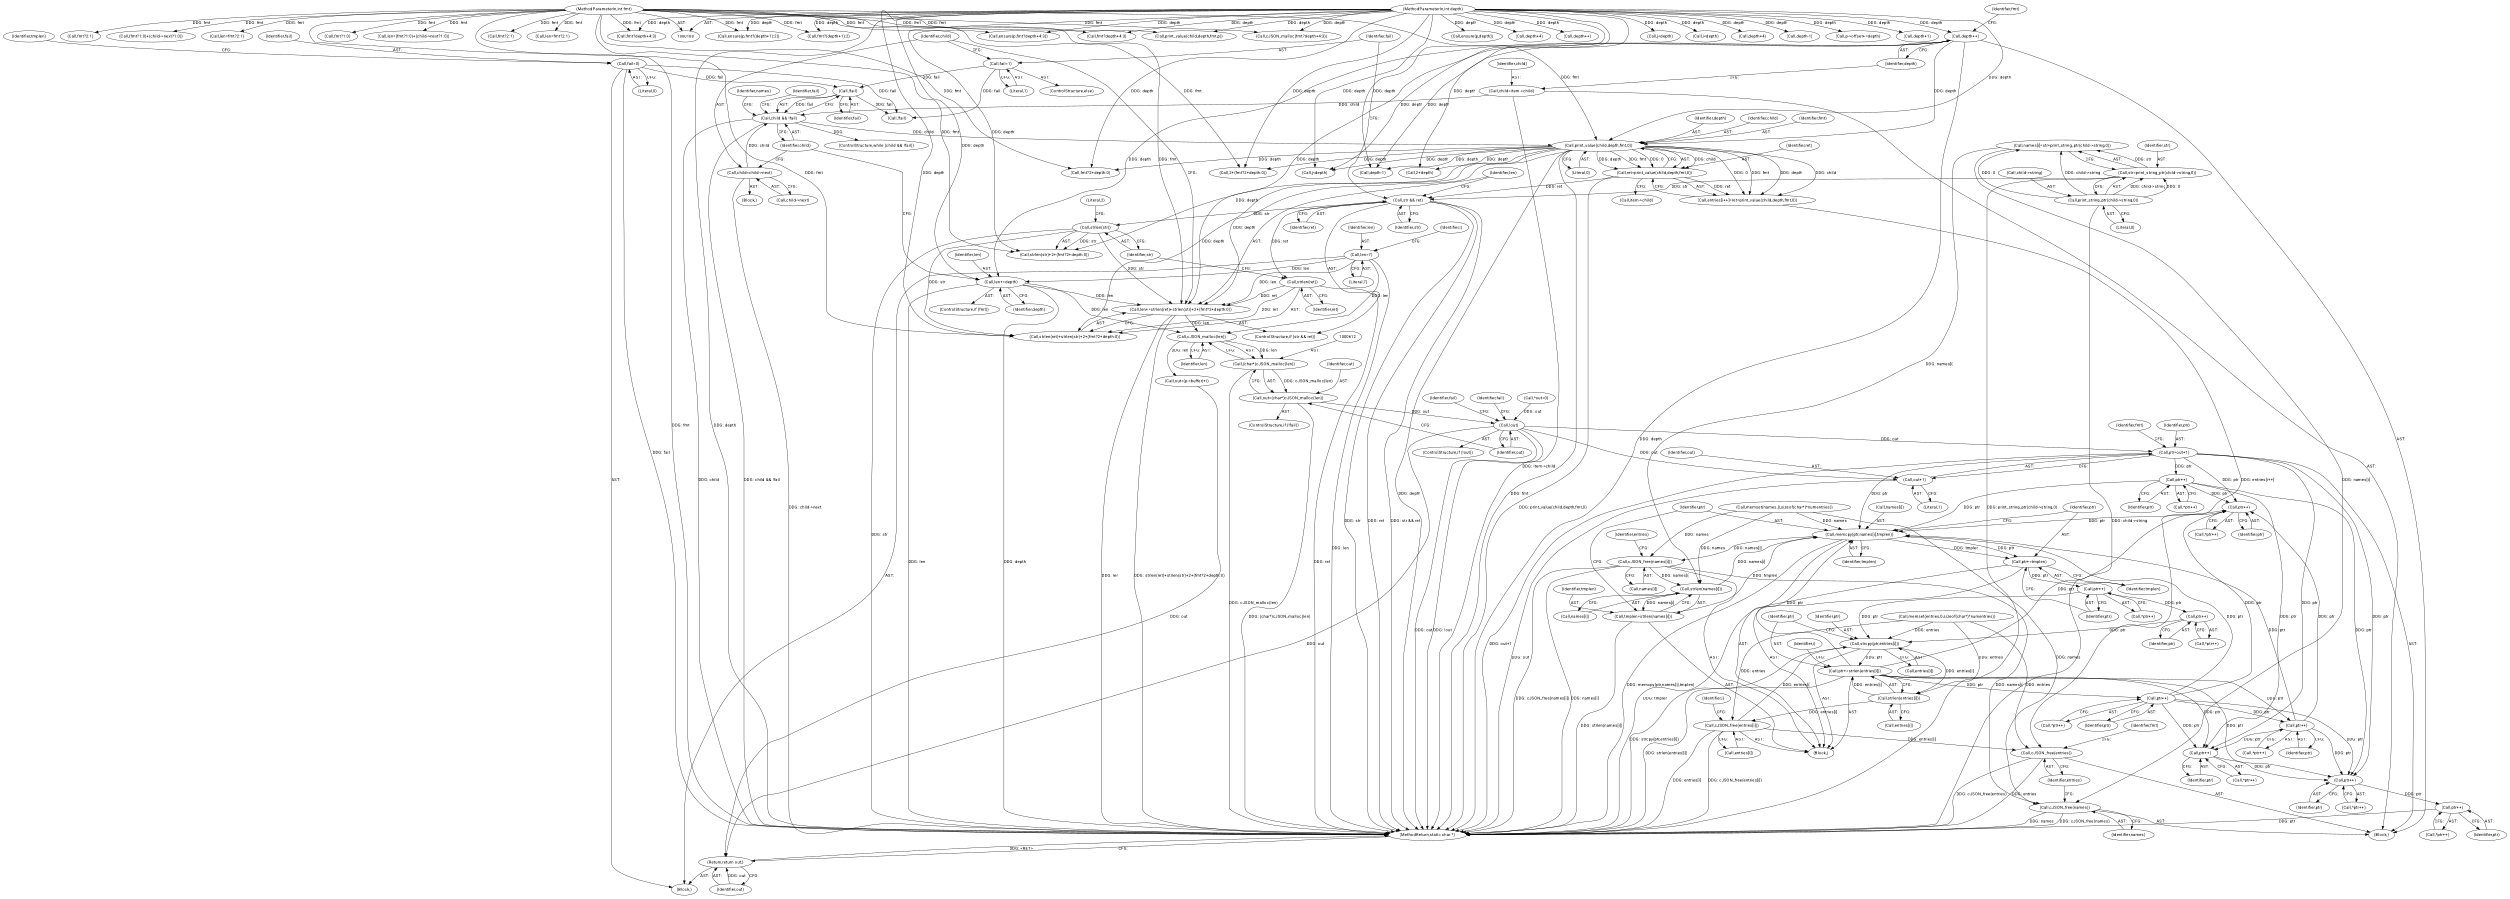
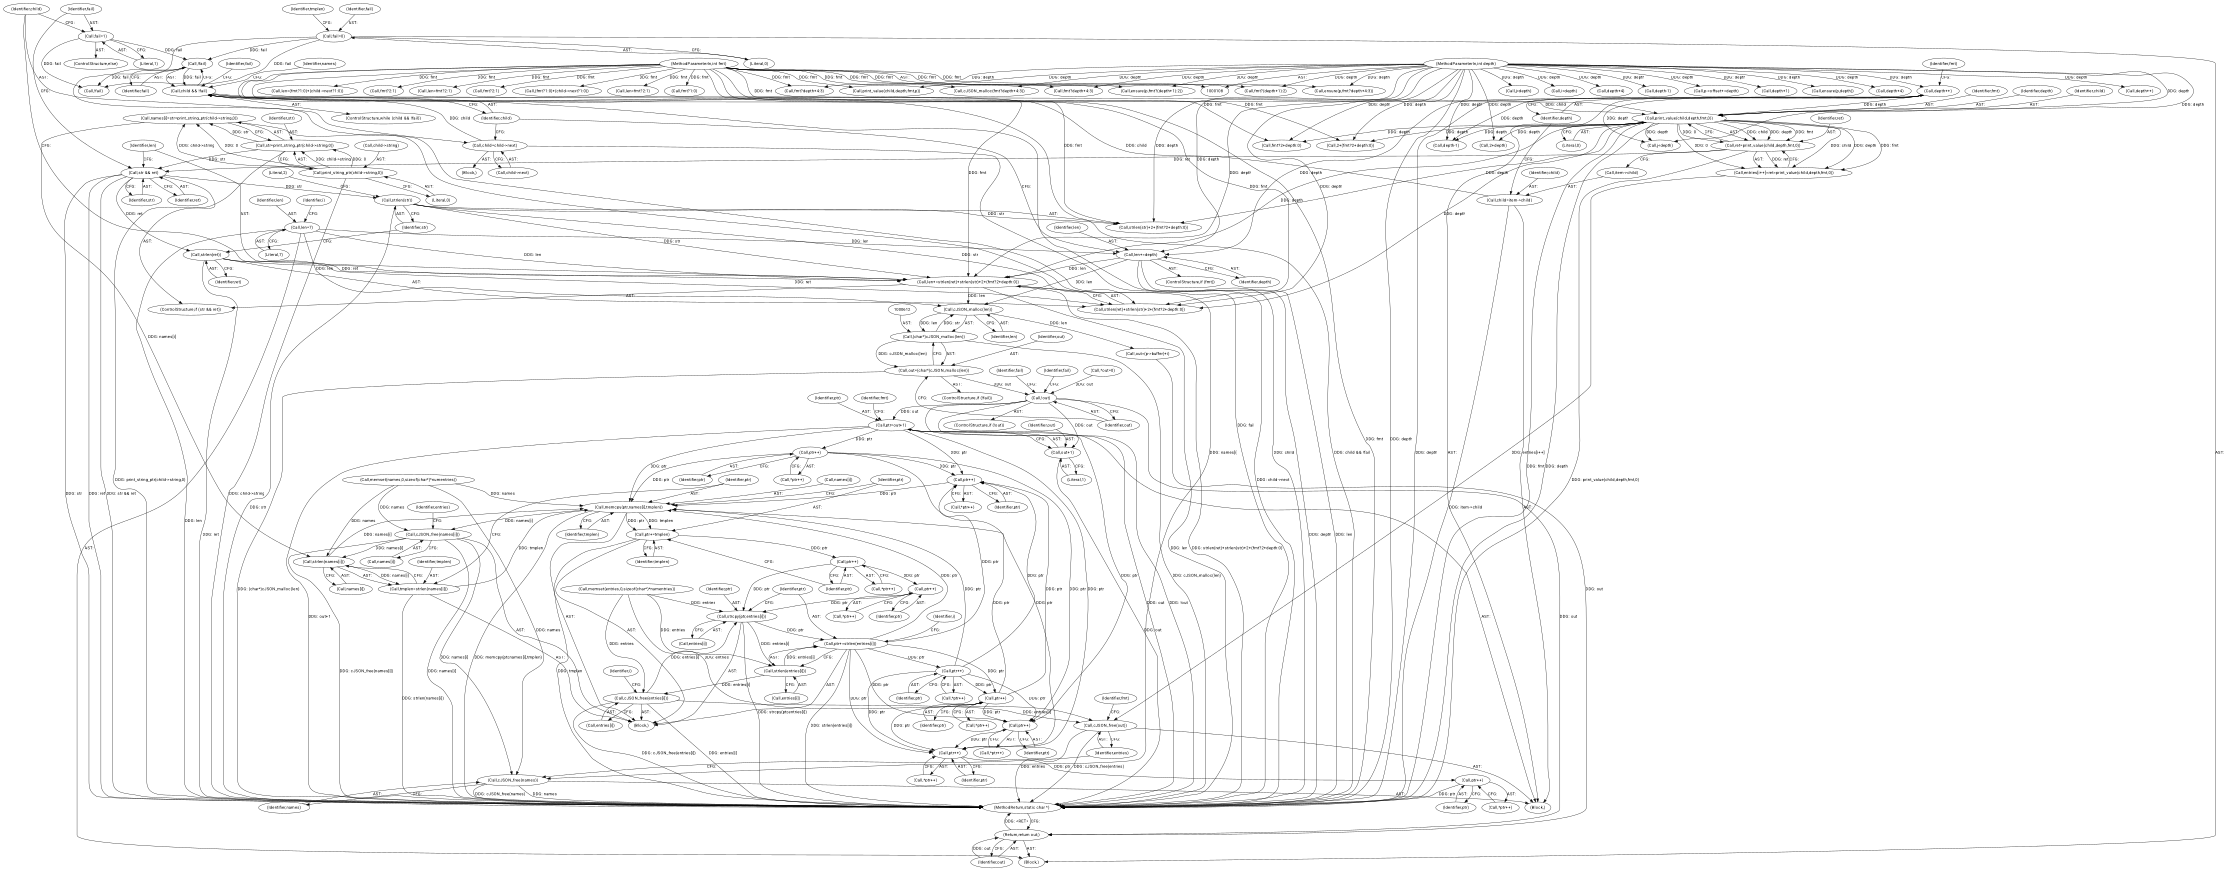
edge "(Call,child && !fail)" -> "(ControlStructure,while (child && !fail))": label "DDG: " -> "AST: "
edge "(Call,item->child)" -> "(Call,child=item->child)": added, label "AST:"
edge "(Call,(char*)cJSON_malloc(len))" -> "(Call,cJSON_malloc(len))": label "CFG: " -> "DDG: str"
node "(Call,cJSON_free(entries))": label "(Call,cJSON_free(entries))" -> "(Call,cJSON_free(out))"
